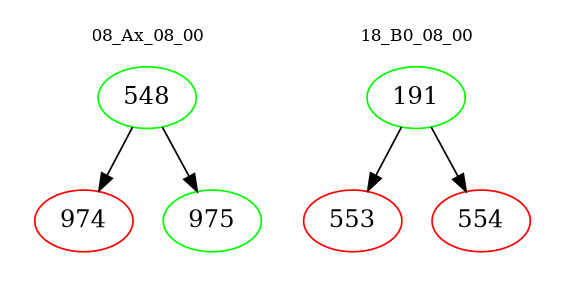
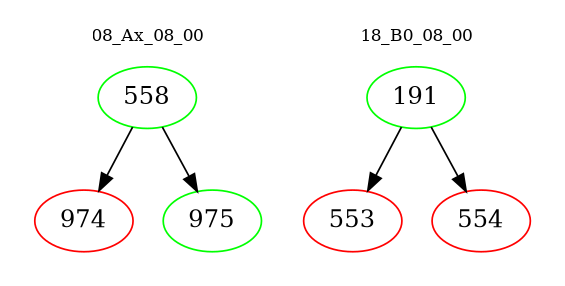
node "548": label "548" -> "558"
